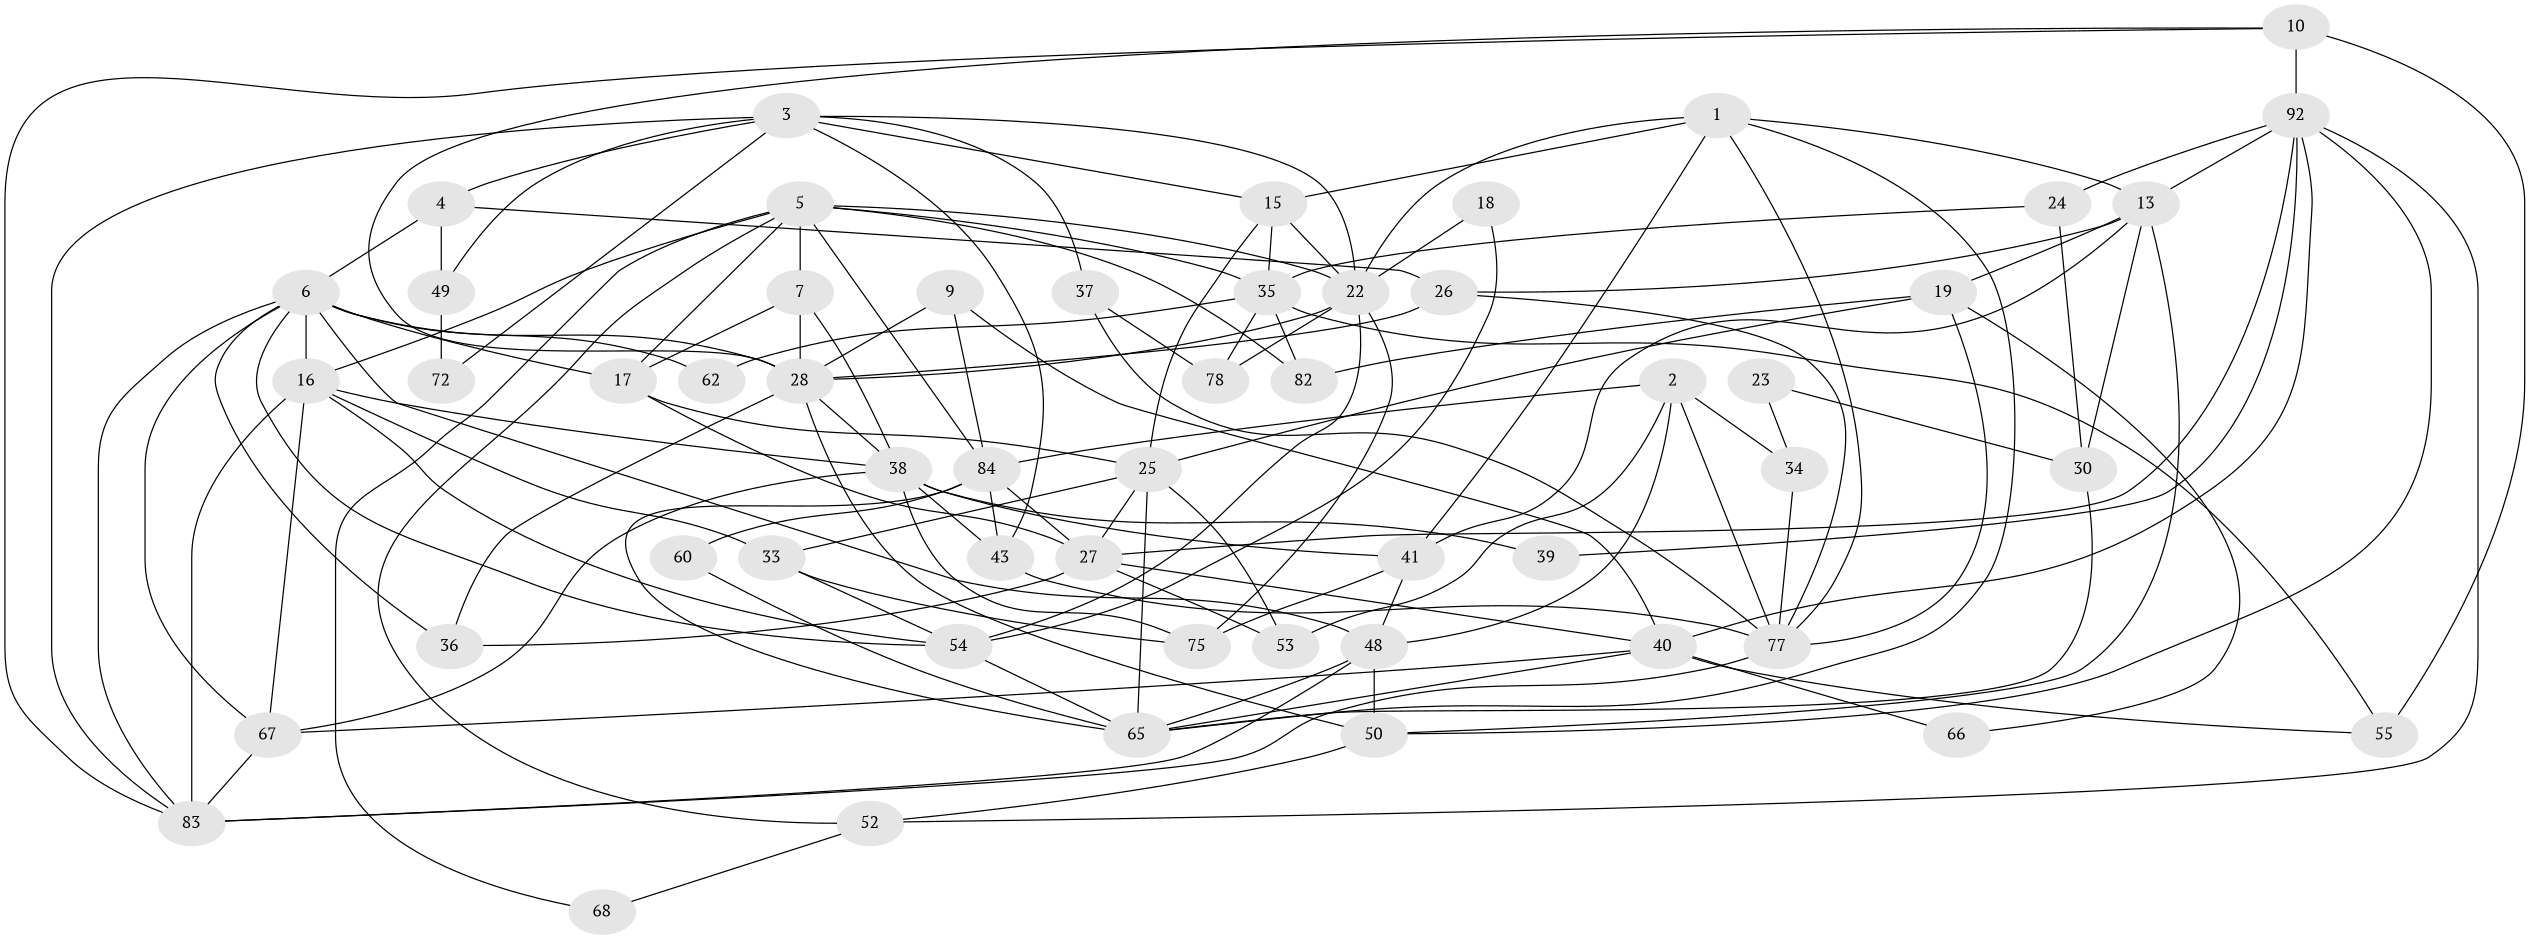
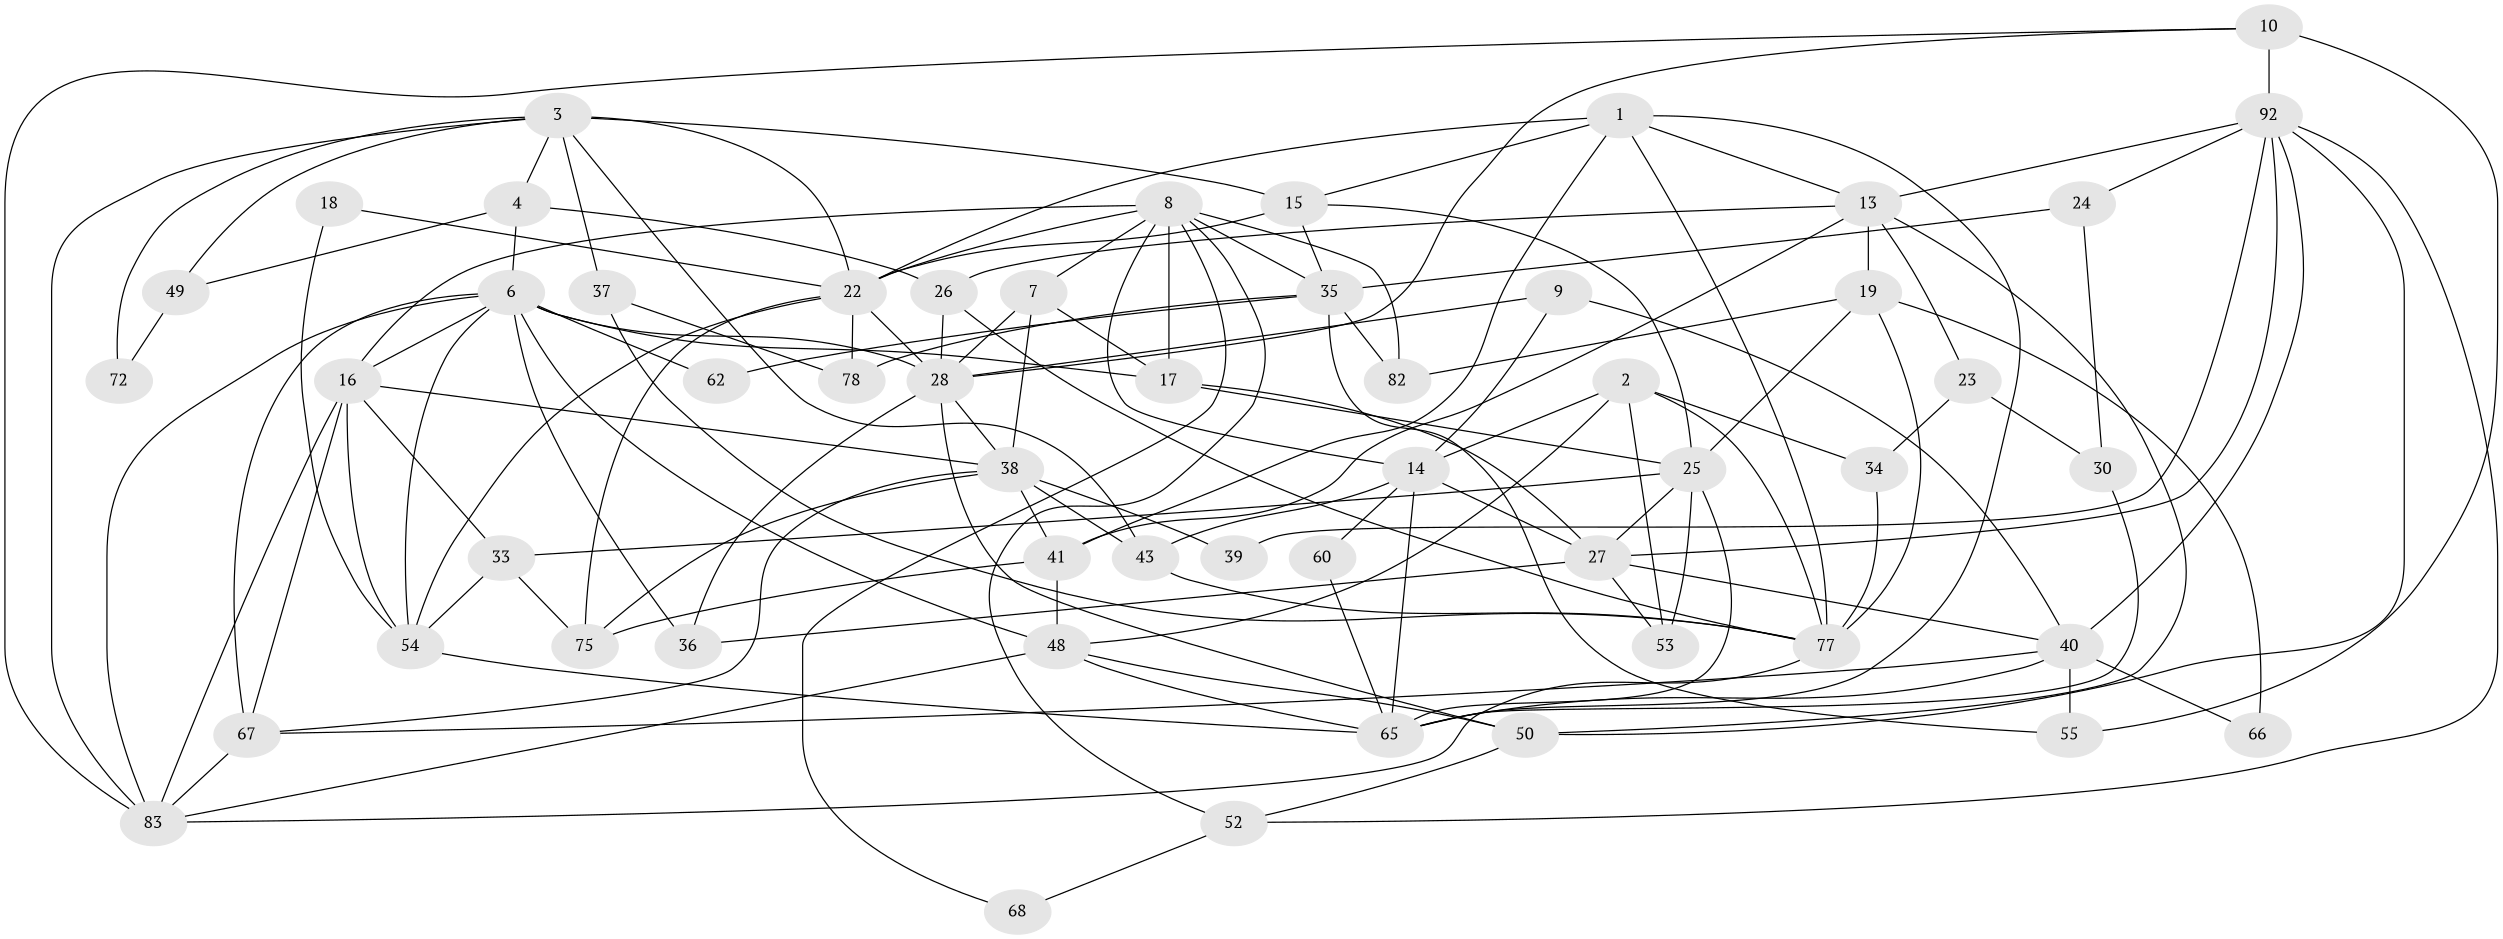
node "5": label "5" -> "8"
edge "13" -- "30": now "13" -- "23"
node "84": label "84" -> "14"
